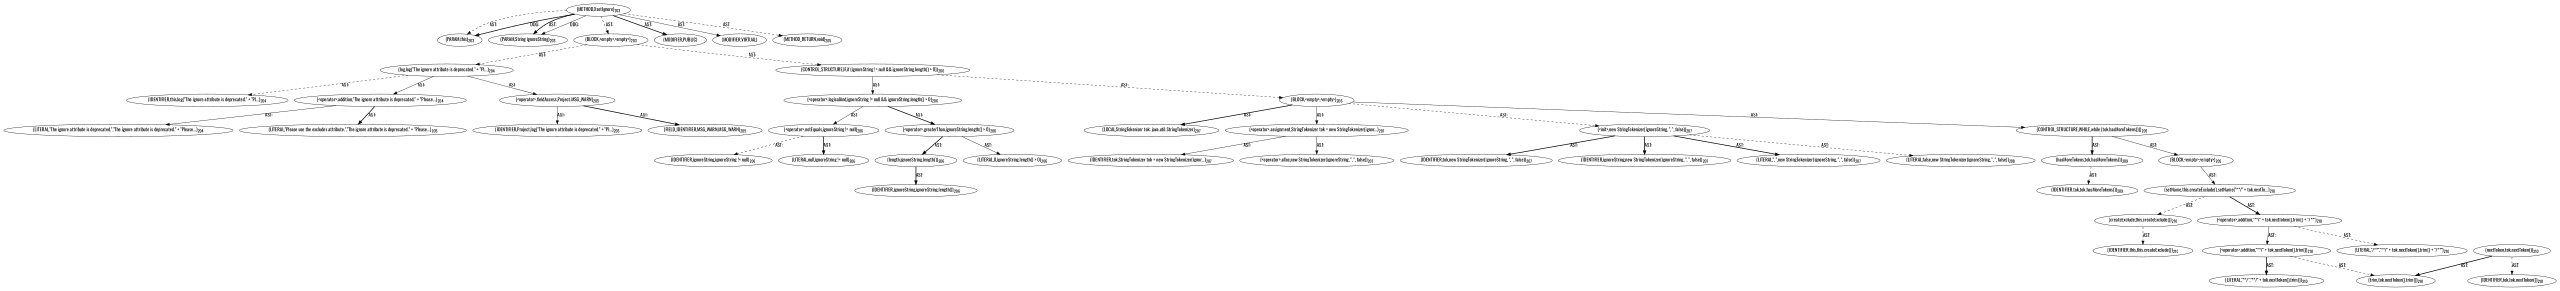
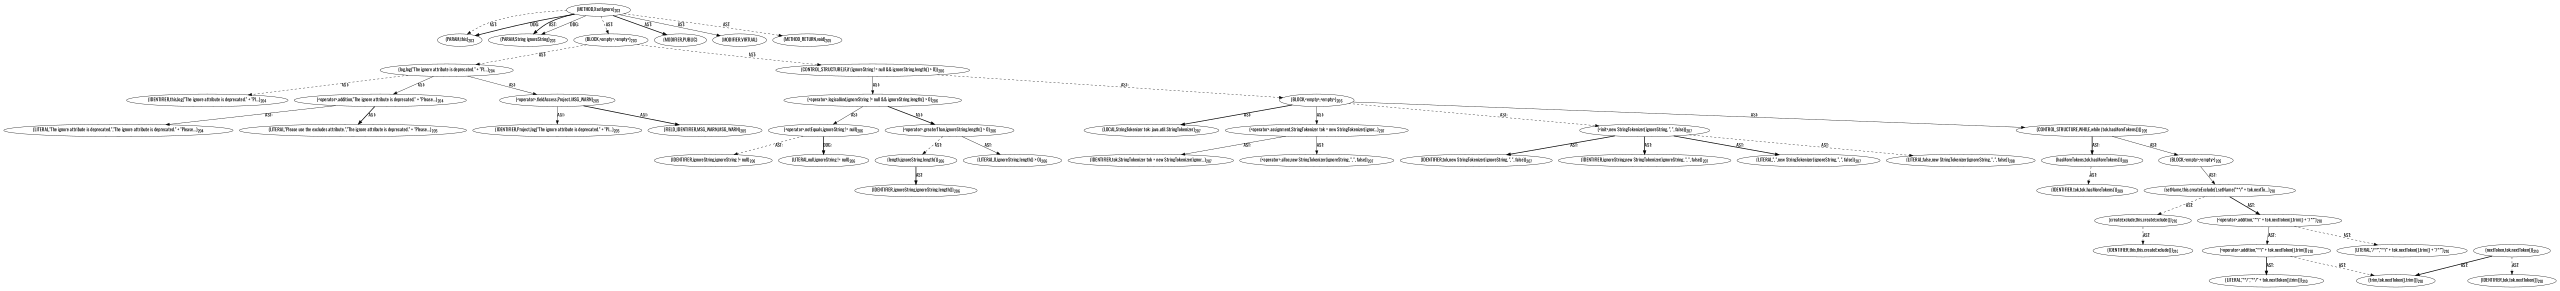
edge "(<operator>.greaterThan,ignoreString.length() > 0)" -> "(length,ignoreString.length())": style bold -> dashed
edge "(<operator>.notEquals,ignoreString != null)" -> "(LITERAL,null,ignoreString != null)": label "AST: " -> "DDG: "
